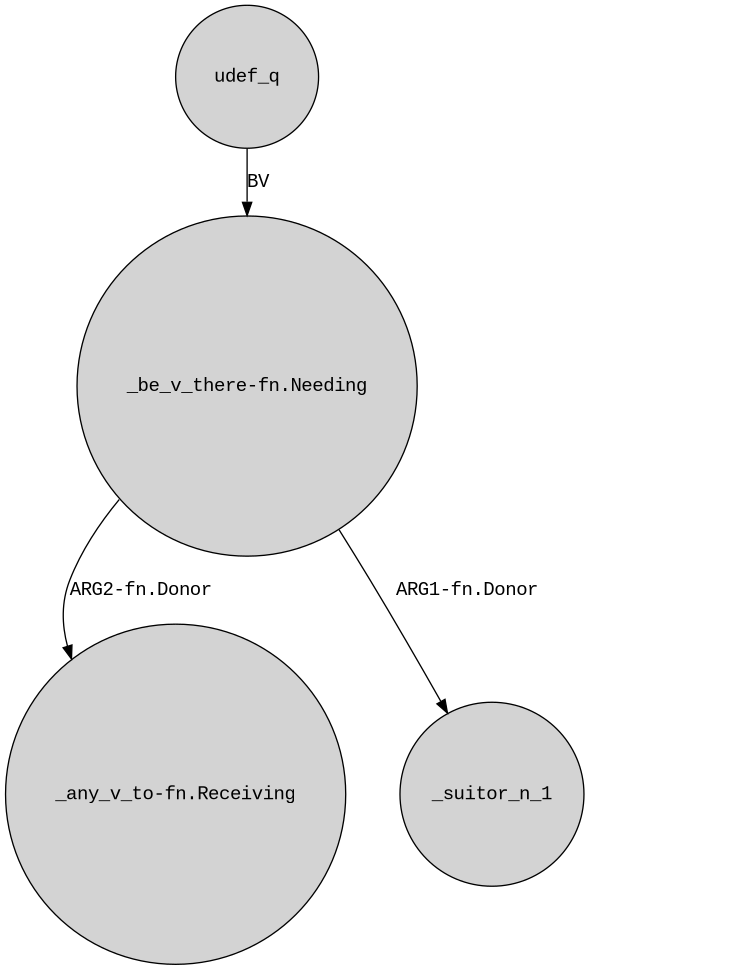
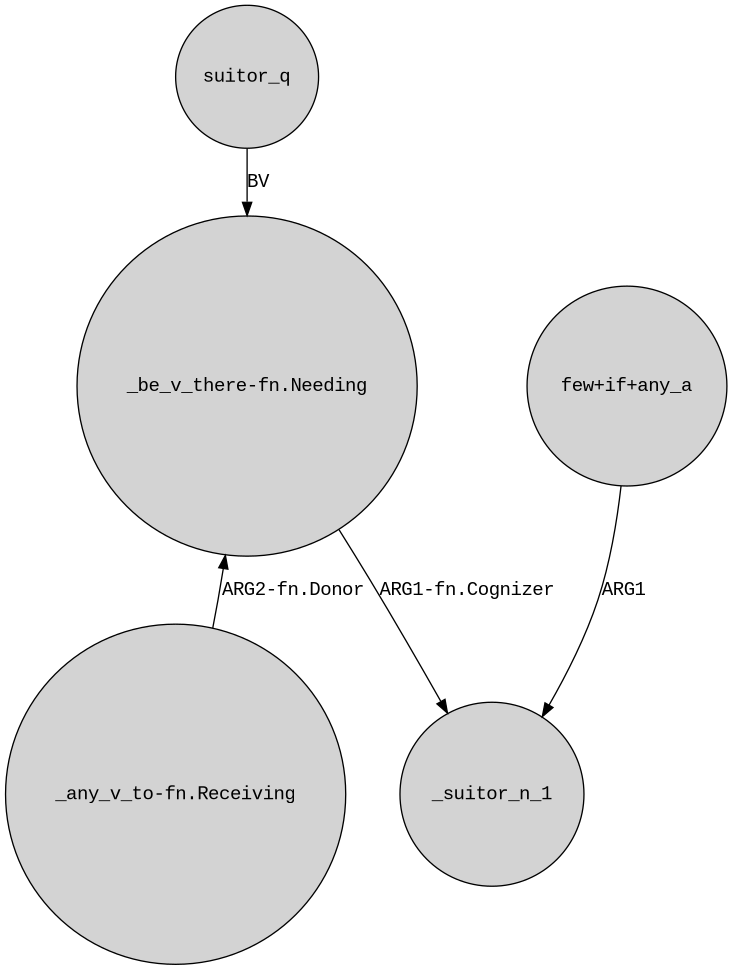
node "udef_q": label "udef_q" -> "suitor_q"
node "few+if+any_a": added
edge "_be_v_there-fn.Needing" -> "_any_v_to-fn.Receiving": reversed
edge "_be_v_there-fn.Needing" -> "_suitor_n_1": label "ARG1-fn.Donor" -> "ARG1-fn.Cognizer"
